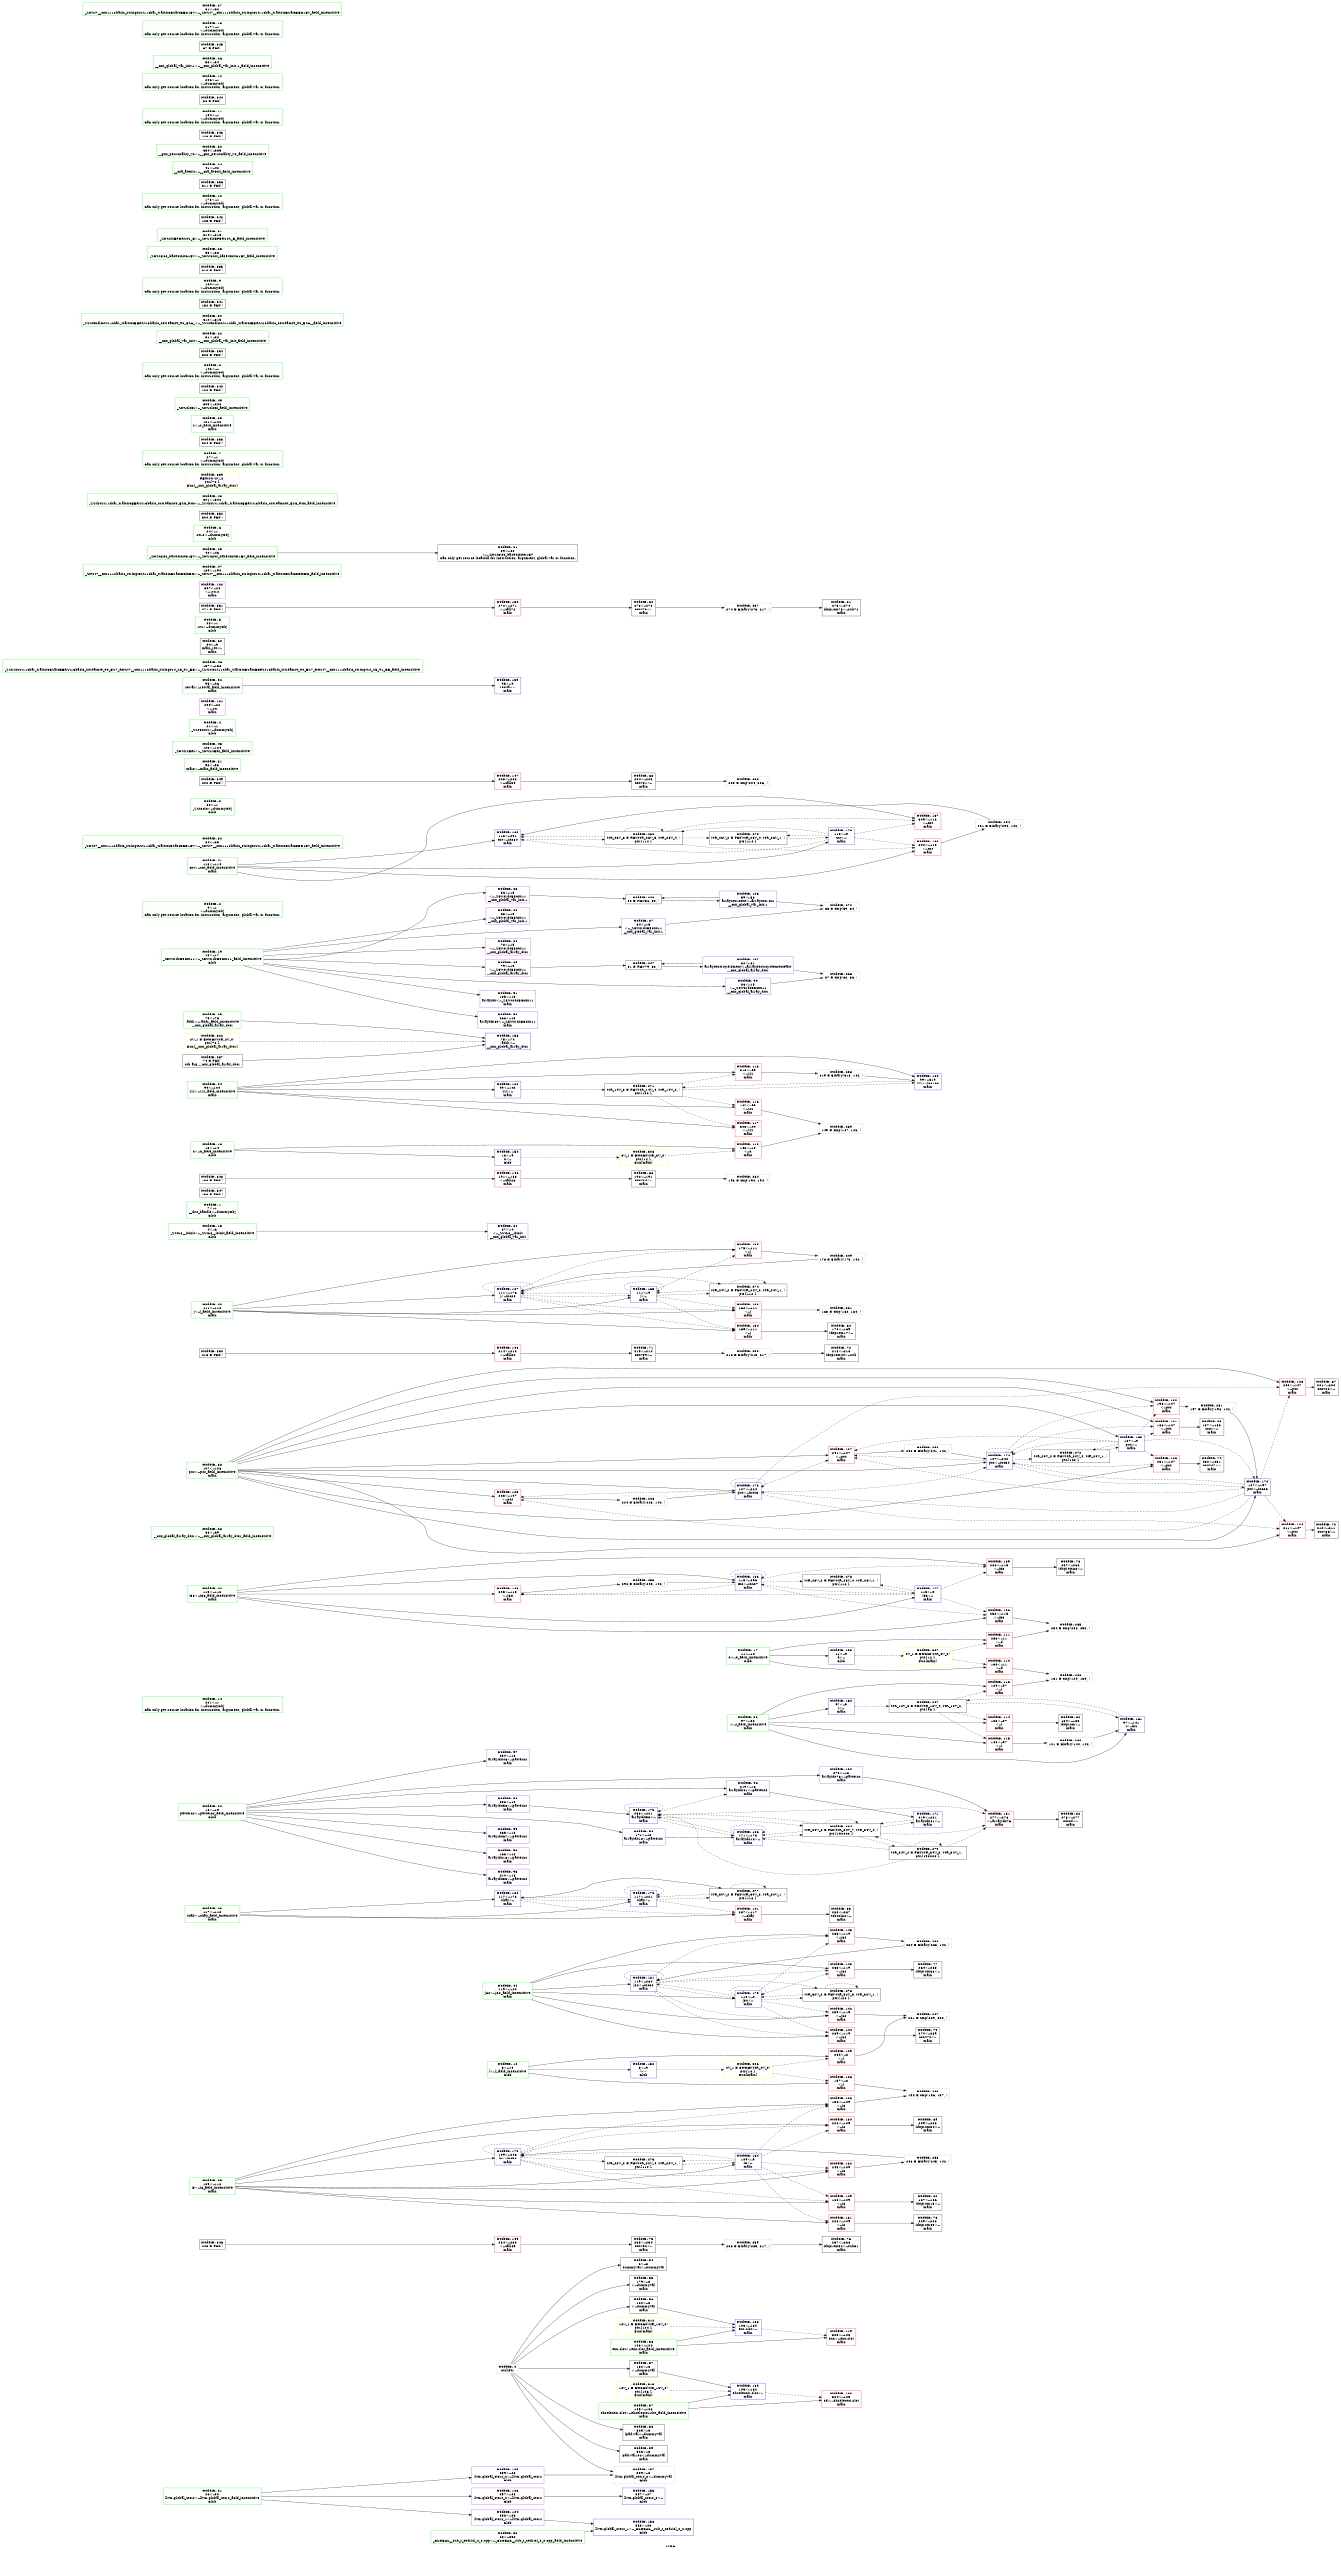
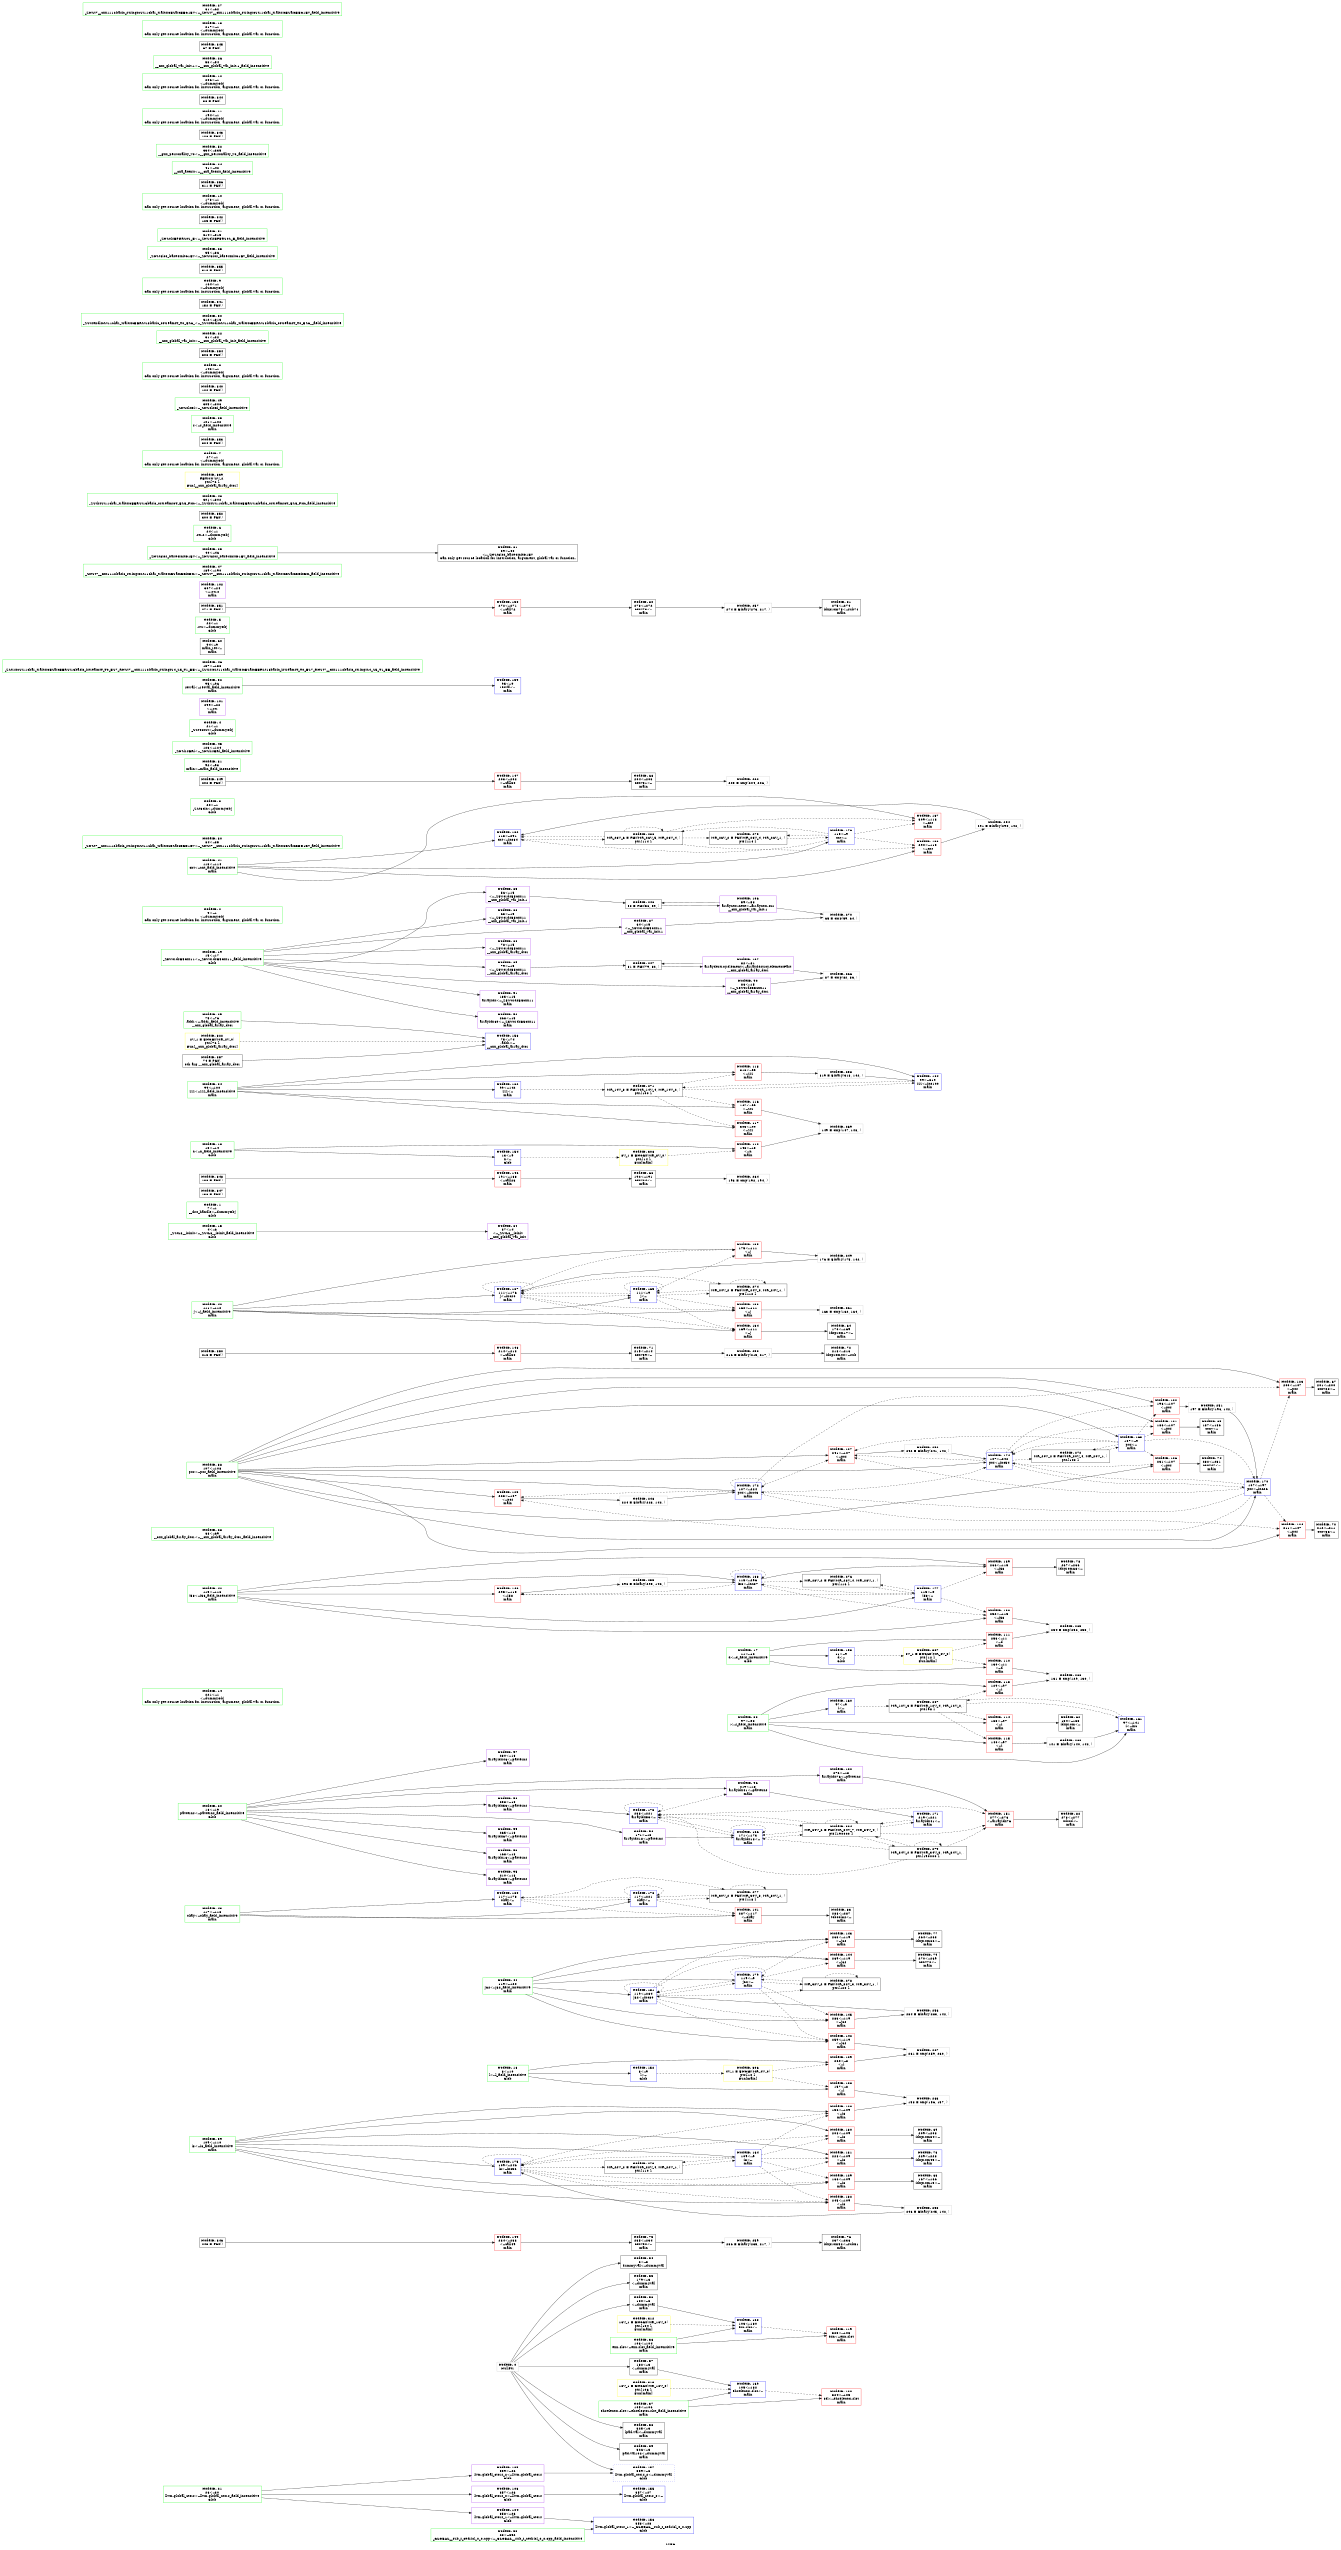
edge "NodeID: 183" -> "NodeID: 139": style dashed -> solid
edge "NodeID: 180" -> "NodeID: 277": style solid -> dashed
edge "NodeID: 175" -> "NodeID: 131": added
node "NodeID: 73": color black -> blue
